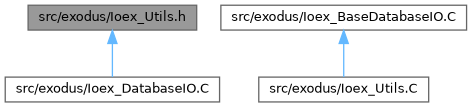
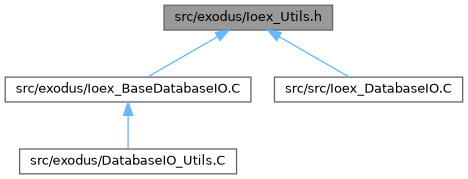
edge "src/exodus/Ioex_BaseDatabaseIO.C" -> "src/exodus/Ioex_Utils.h": added
node "src/exodus/Ioex_DatabaseIO.C": label "src/exodus/Ioex_DatabaseIO.C" -> "src/src/Ioex_DatabaseIO.C"
node "src/exodus/Ioex_Utils.C": label "src/exodus/Ioex_Utils.C" -> "src/exodus/DatabaseIO_Utils.C"
